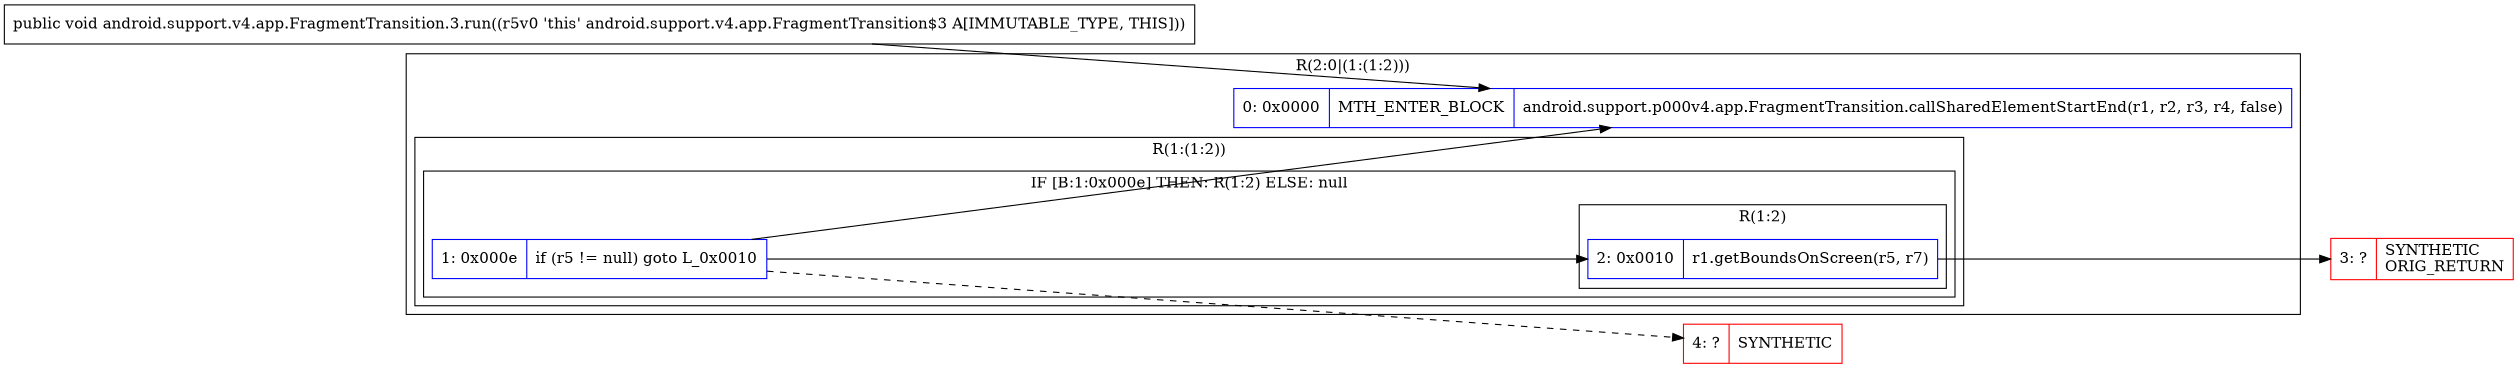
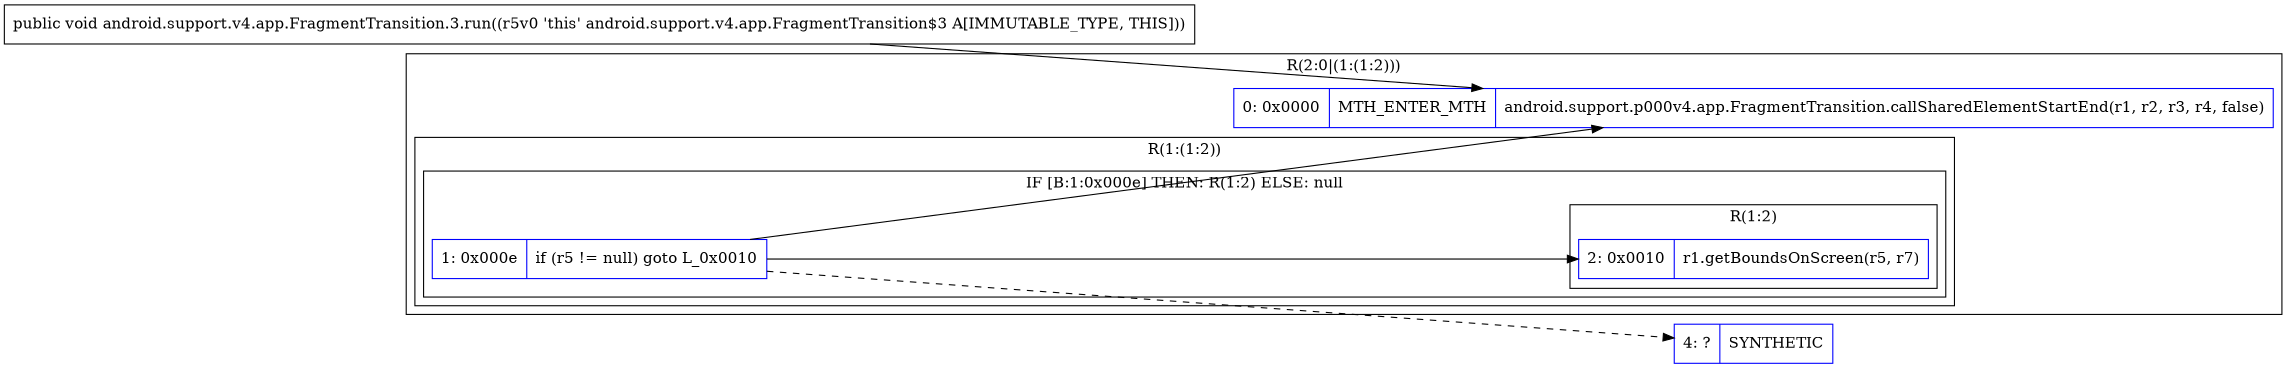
node "0: 0x0000": text "MTH_ENTER_BLOCK" -> "MTH_ENTER_MTH"
node "3: ?": removed
node "4: ?": color red -> blue
